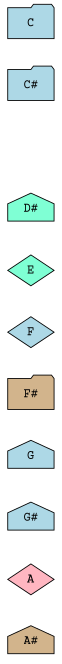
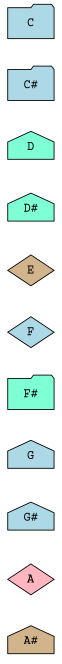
node "D": added
node "E": fillcolor aquamarine -> tan
node "F#": fillcolor tan -> aquamarine
